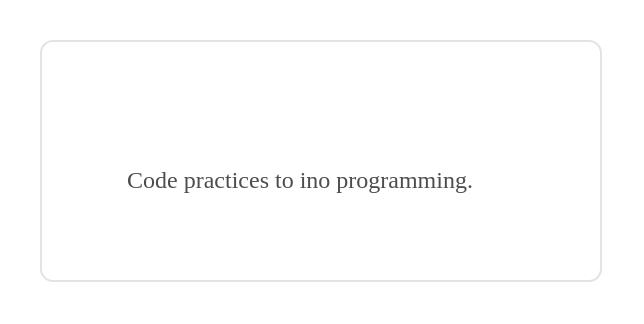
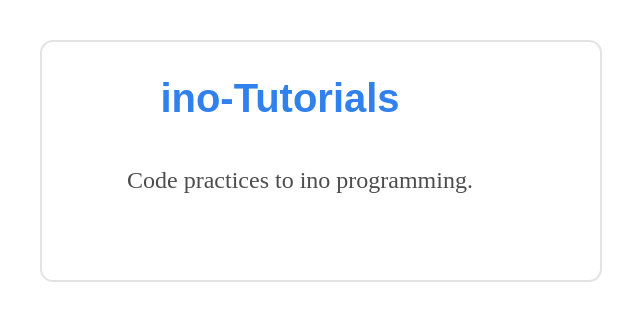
node "ino-Tutorials": added
